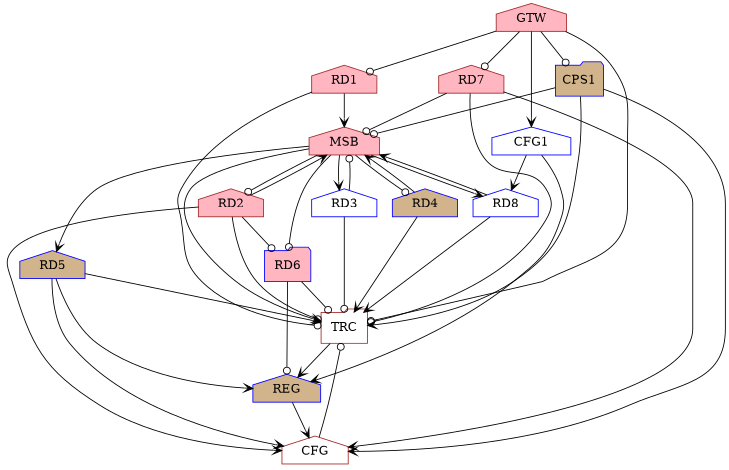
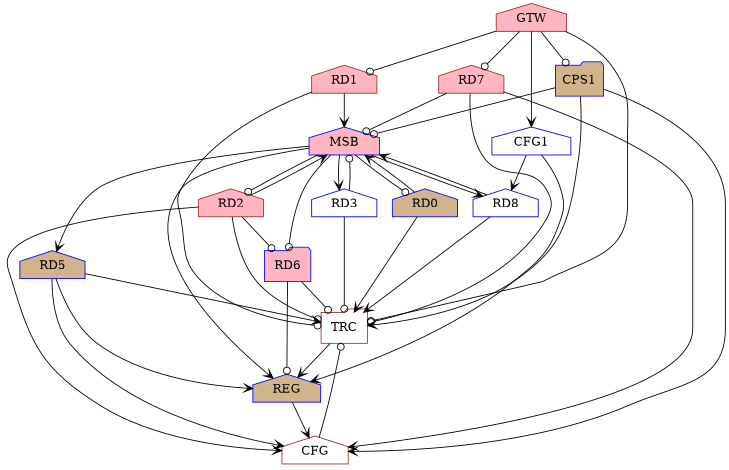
node "MSB": color brown -> blue
node "RD4": label "RD4" -> "RD0"
edge "MSB" -> "TRC": now "MSB" -> "REG"
